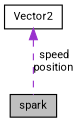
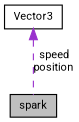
node "Vector2": label "Vector2" -> "Vector3"
